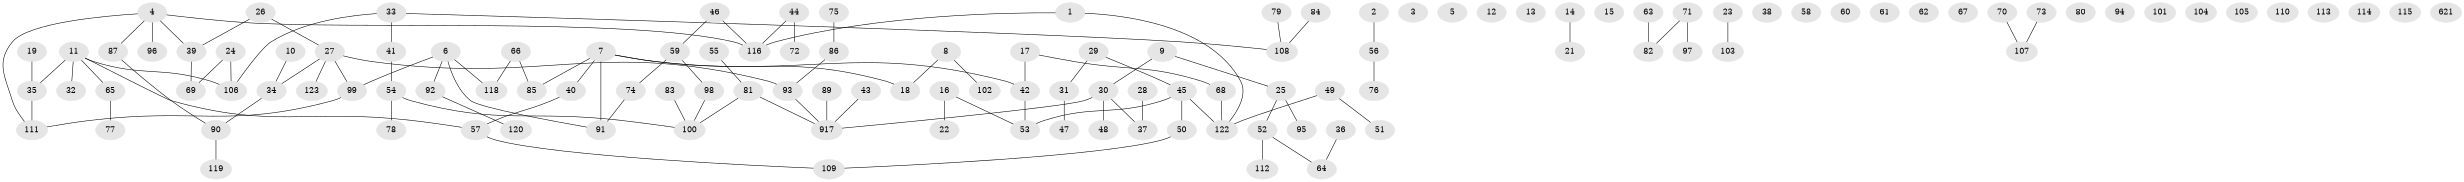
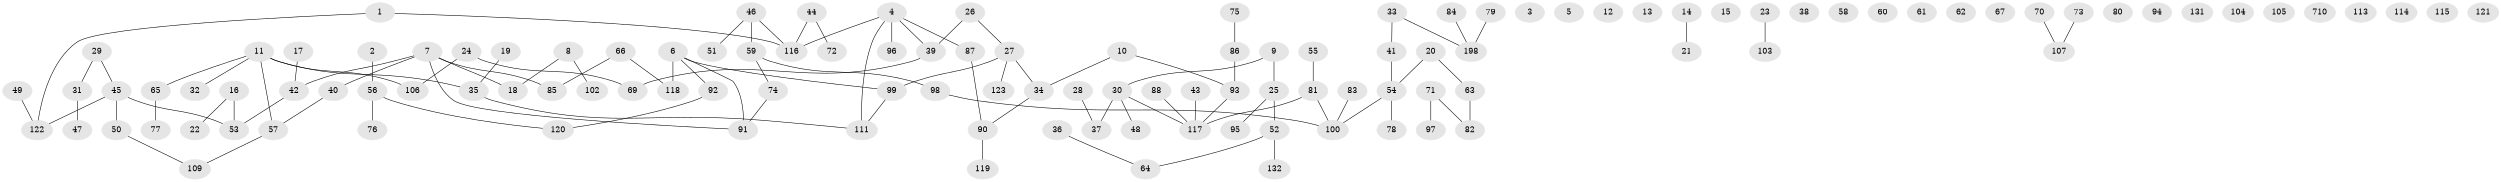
node "101": label "101" -> "131"
node "110": label "110" -> "710"
node "621": label "621" -> "121"
edge "33" -- "106": removed
node "108": label "108" -> "198"
node "20": added
edge "27" -- "93": now "10" -- "93"
node "89": label "89" -> "88"
node "68": removed
edge "49" -- "51": now "46" -- "51"
edge "56" -- "120": added
node "917": label "917" -> "117"
node "112": label "112" -> "132"
